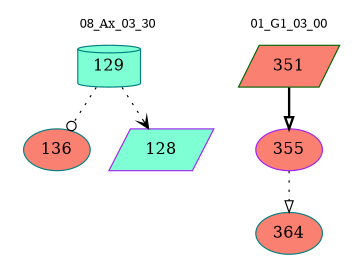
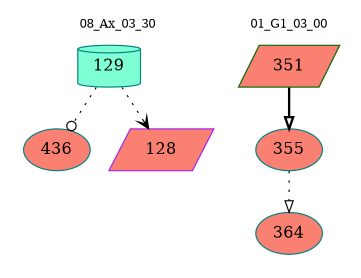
node "136": label "136" -> "436"
node "128": fillcolor aquamarine -> salmon
node "355": color purple -> teal
